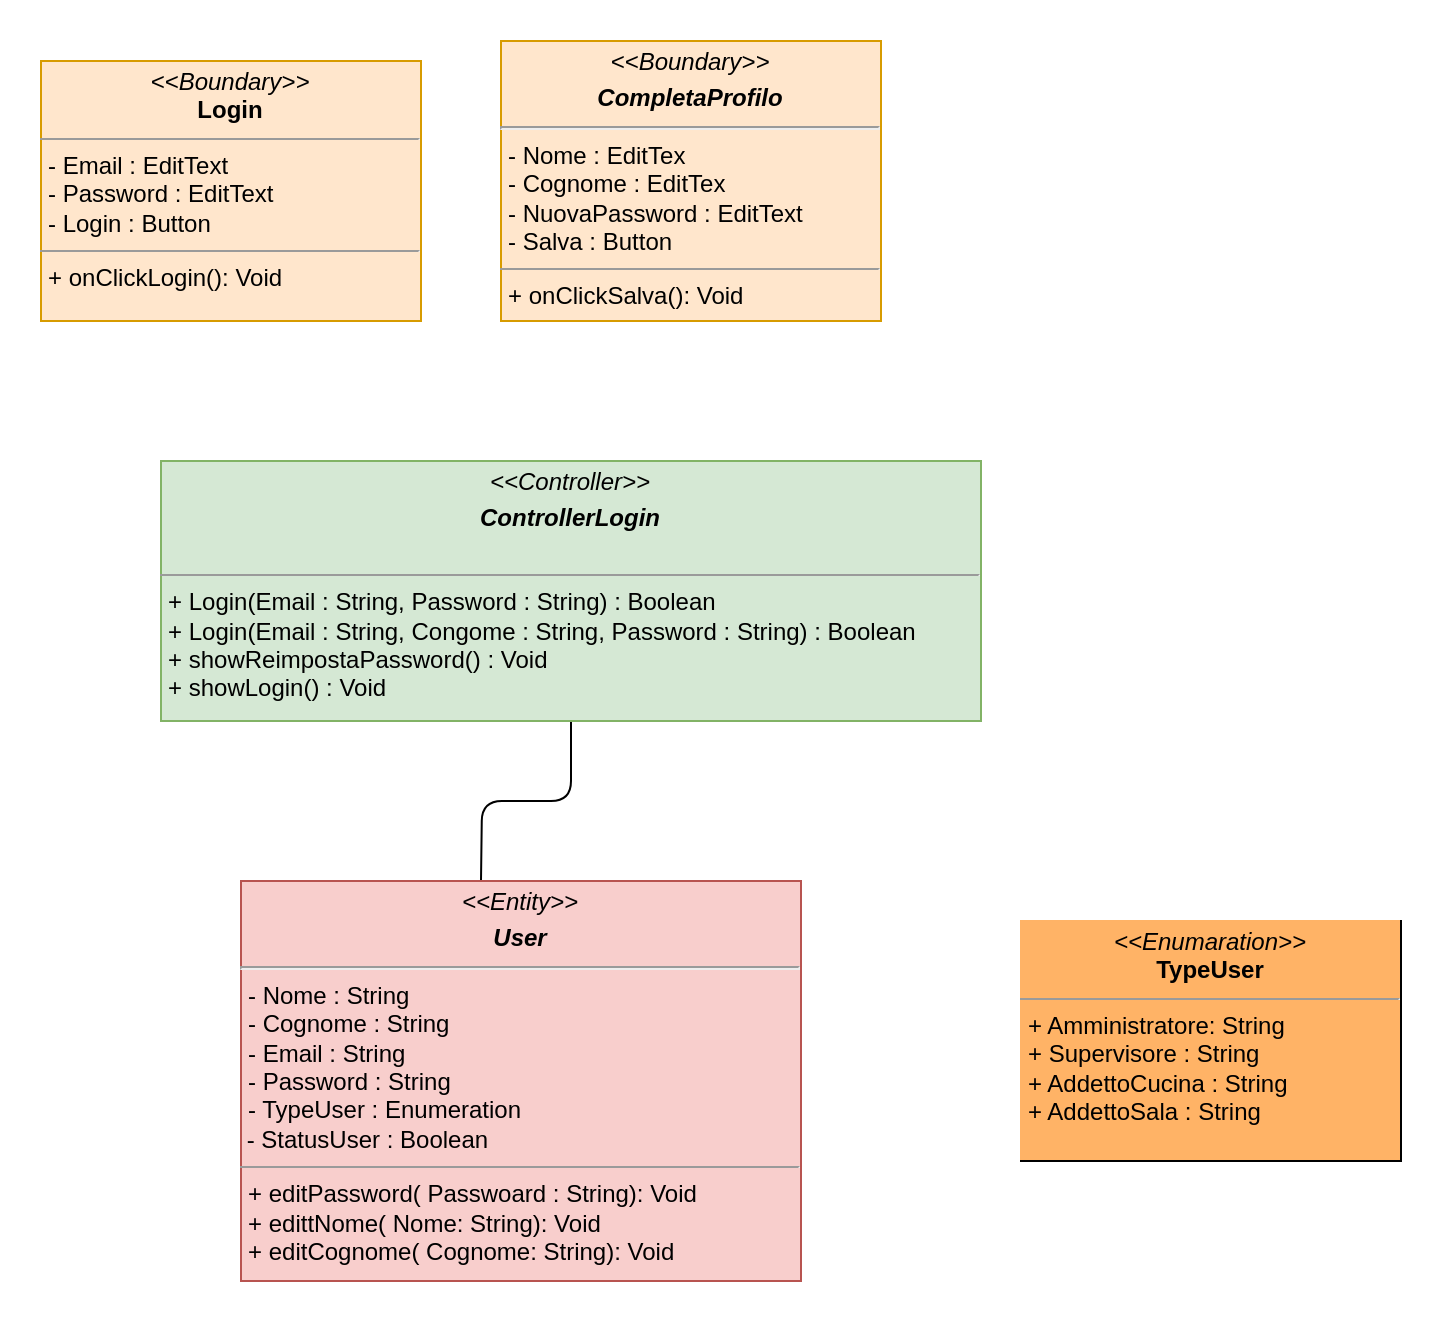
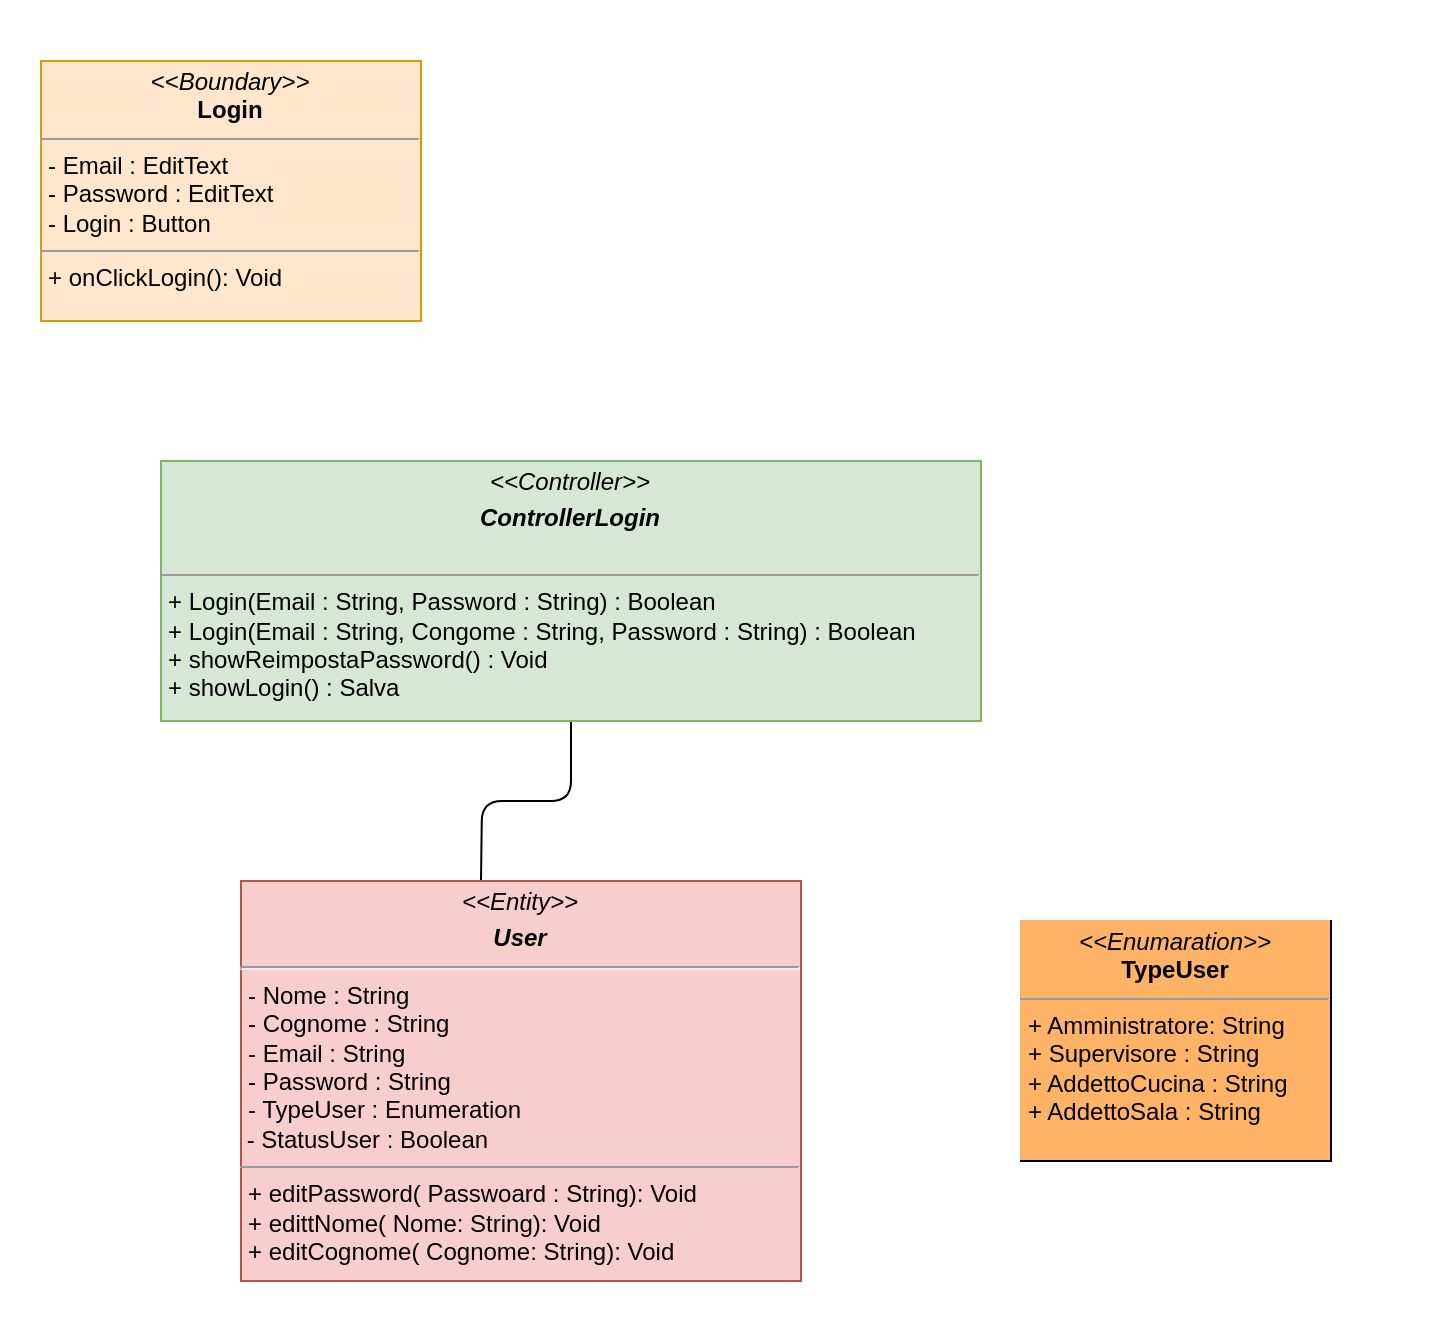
node "<<Boundary>> CompletaProfilo - Nome : EditTex - Cognome : EditTex - NuovaPassword : EditText - Salva : Button + onClickSalva(): Void": removed
node "<<Controller>> ControllerLogin + Login(Email : String, Password : String) : Boolean + Login(Email : String, Congome : String, Password : String) : Boolean + showReimpostaPassword() : Void + showLogin() : Void": label "<<Controller>> ControllerLogin + Login(Email : String, Password : String) : Boolean + Login(Email : String, Congome : String, Password : String) : Boolean + showReimpostaPassword() : Void + showLogin() : Void" -> "<<Controller>> ControllerLogin + Login(Email : String, Password : String) : Boolean + Login(Email : String, Congome : String, Password : String) : Boolean + showReimpostaPassword() : Void + showLogin() : Salva"
node "<<Enumaration>> TypeUser + Amministratore: String + Supervisore : String + AddettoCucina : String + AddettoSala : String": size 380x240 -> 310x240
